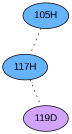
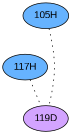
edge "105H" -- "117H": now "105H" -- "119D"
